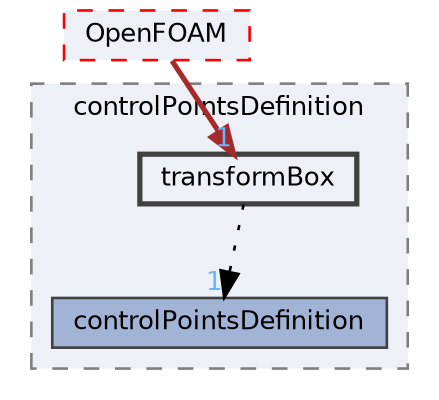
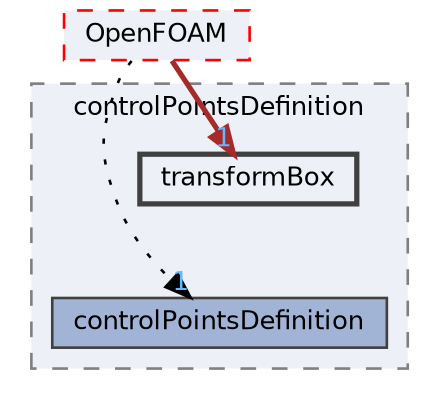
edge "transformBox" -> "controlPointsDefinition": now "OpenFOAM" -> "controlPointsDefinition"
